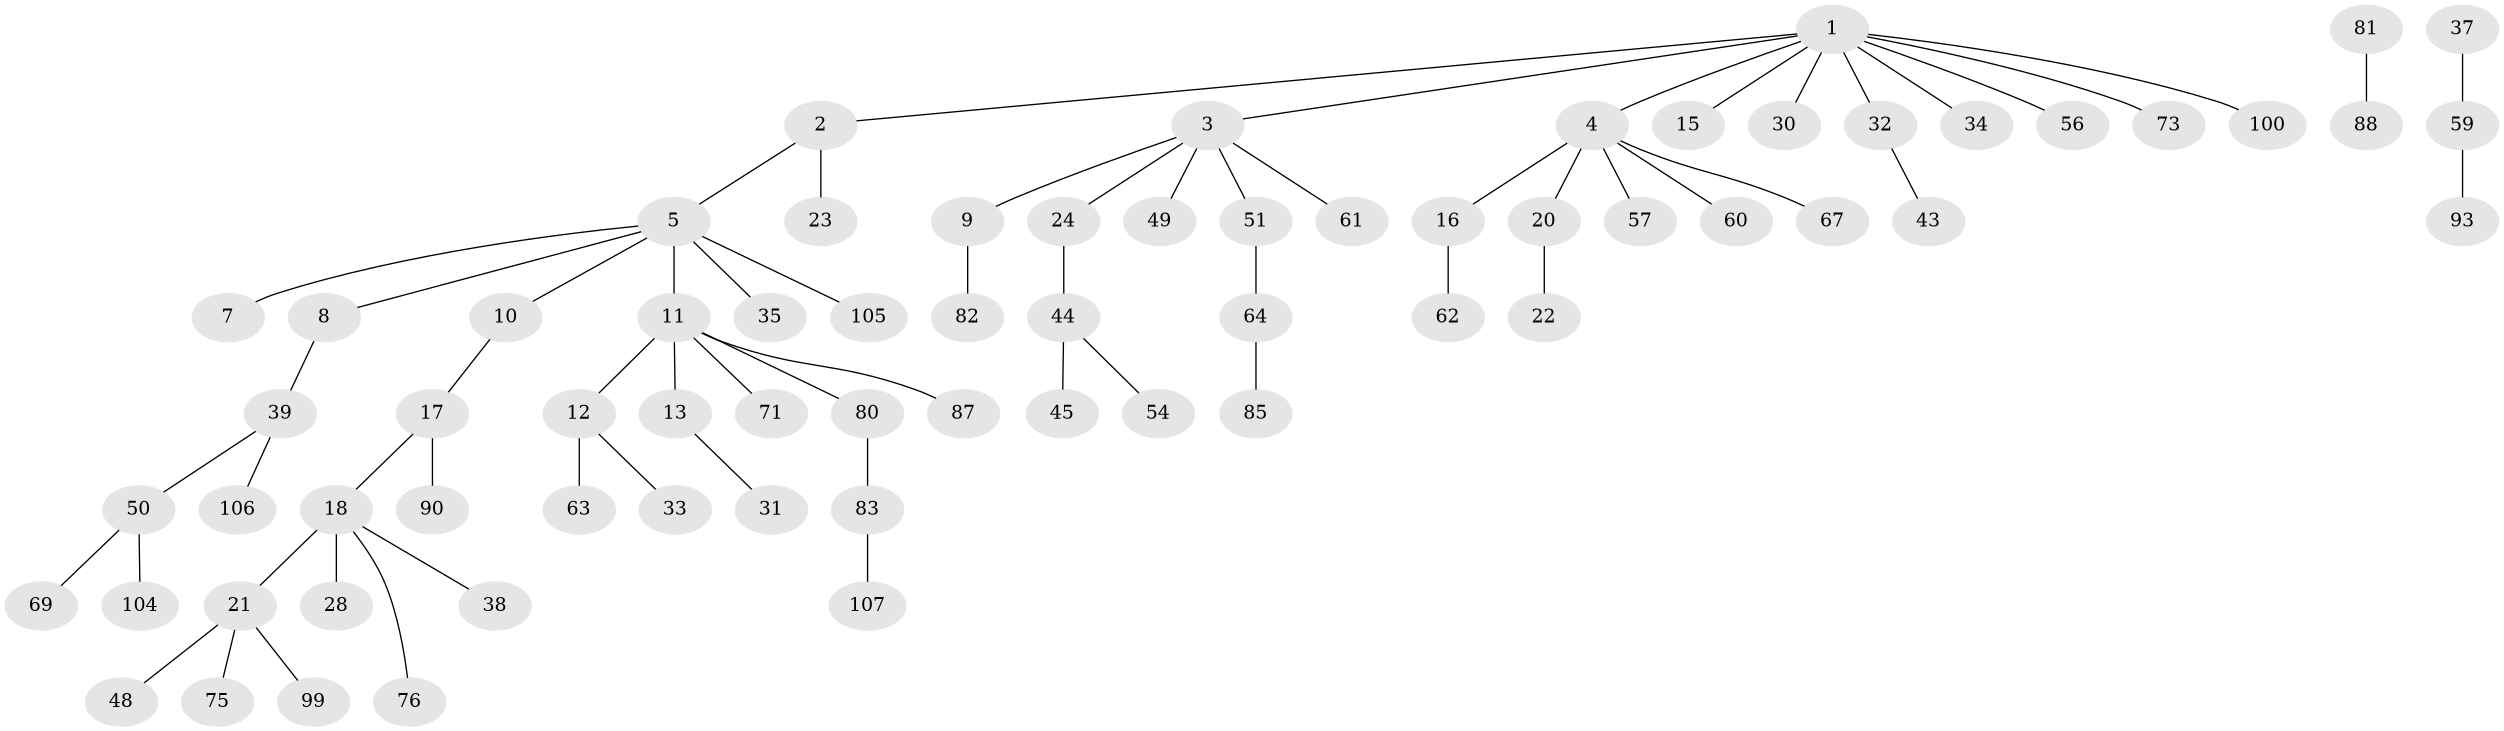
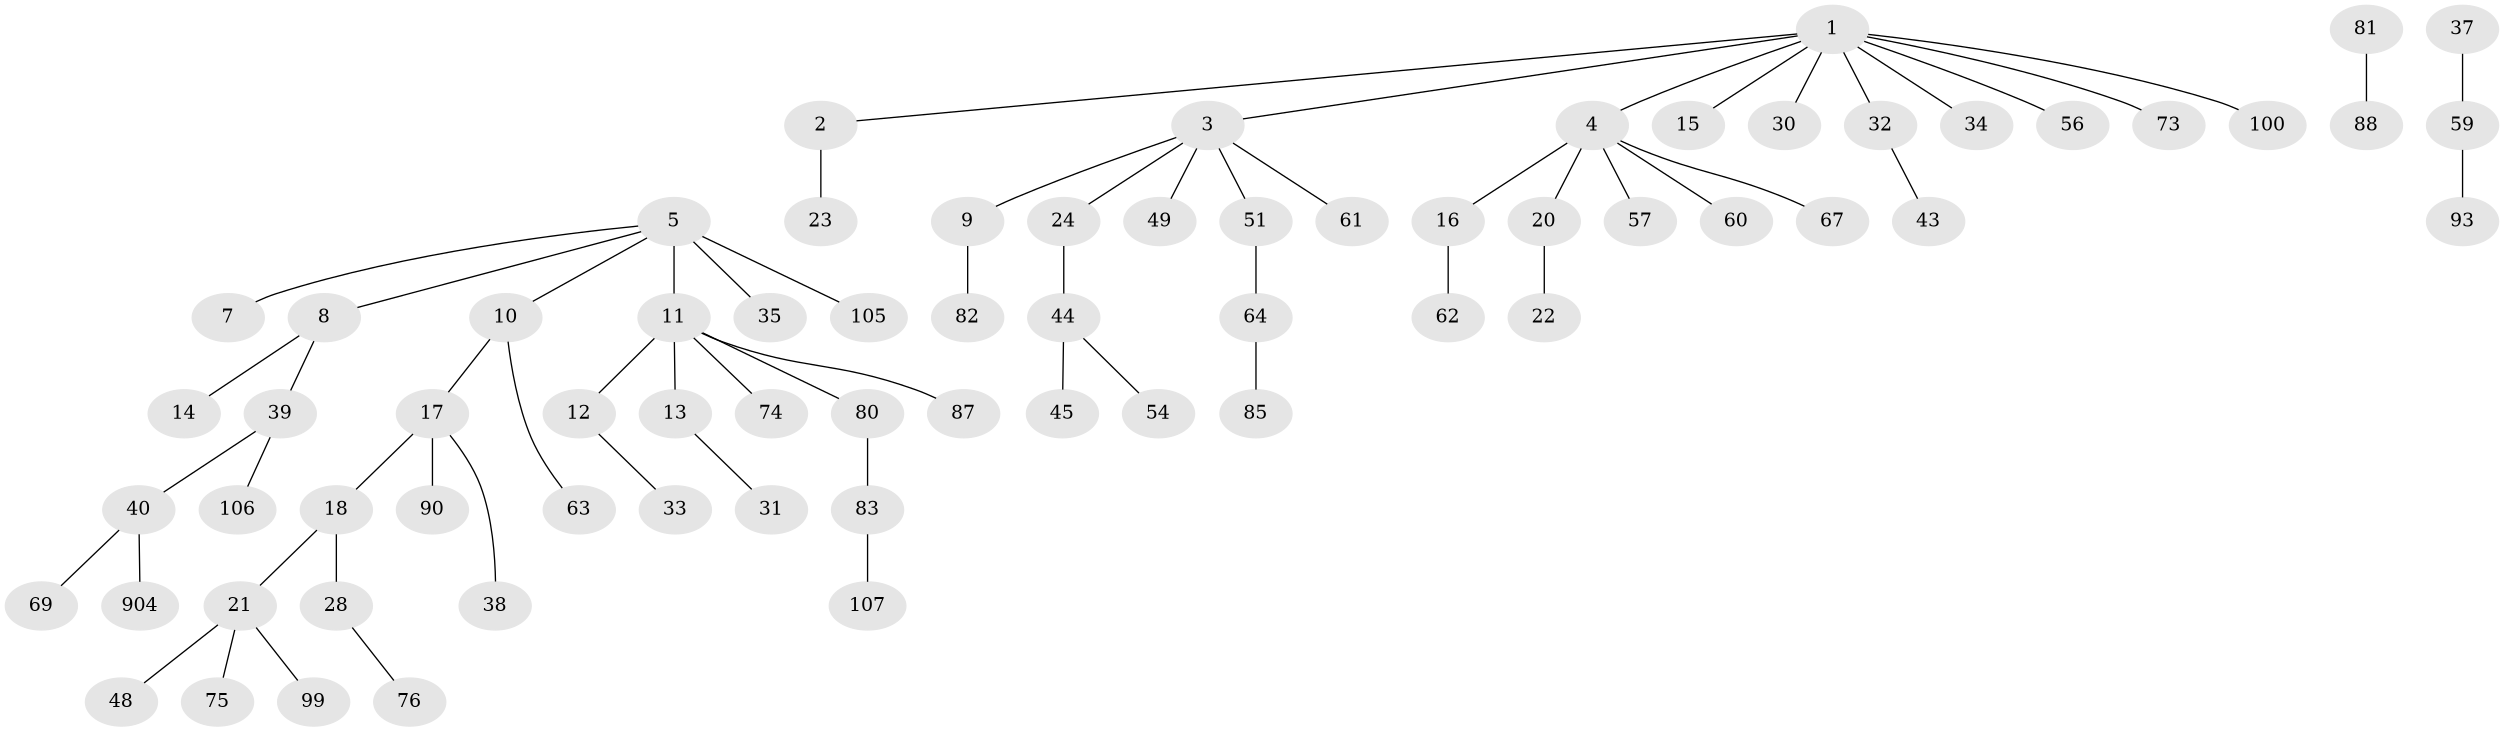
edge "2" -- "5": removed
node "14": added
node "71": label "71" -> "74"
edge "12" -- "63": now "10" -- "63"
node "50": label "50" -> "40"
edge "18" -- "38": now "17" -- "38"
edge "18" -- "76": now "28" -- "76"
node "104": label "104" -> "904"
